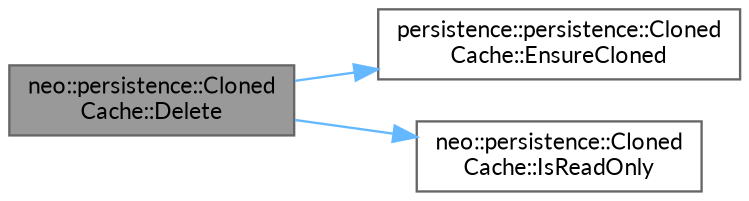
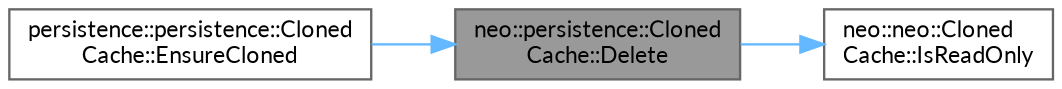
edge "neo::persistence::Cloned Cache::Delete" -> "persistence::persistence::Cloned Cache::EnsureCloned": reversed
node "neo::persistence::Cloned Cache::IsReadOnly": label "neo::persistence::Cloned Cache::IsReadOnly" -> "neo::neo::Cloned Cache::IsReadOnly"
